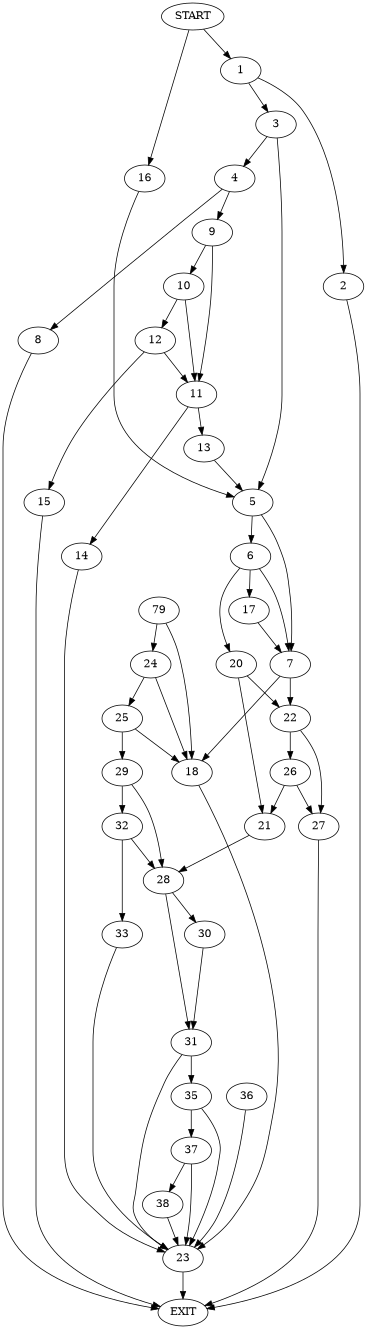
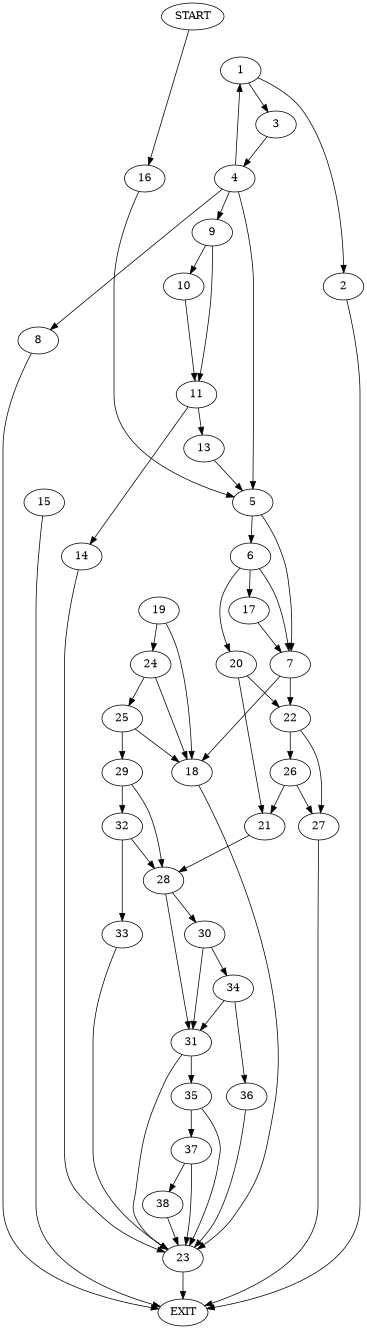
edge "START" -> "1": now "4" -> "1"
edge "3" -> "5": now "4" -> "5"
node "12": removed
node "79": label "79" -> "19"
node "34": added
